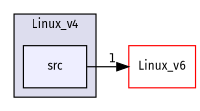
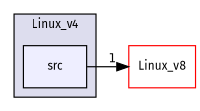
node "Linux_v6": label "Linux_v6" -> "Linux_v8"
